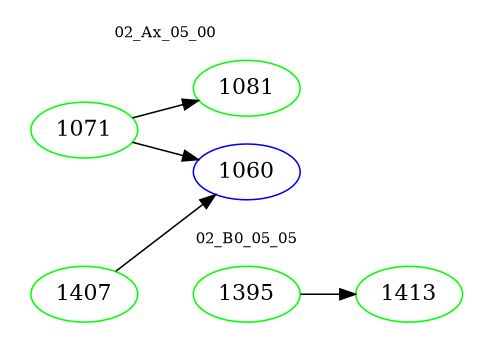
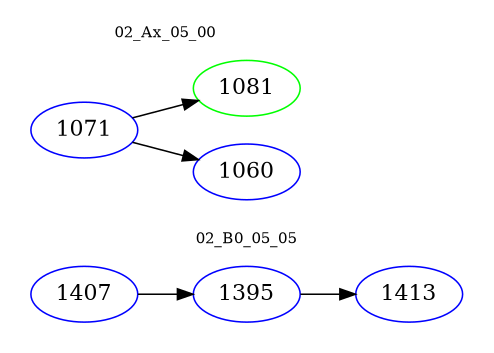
node "1071": color green -> blue
edge "1407" -> "1060": now "1407" -> "1395"
node "1407": color green -> blue
node "1395": color green -> blue
node "1413": color green -> blue
